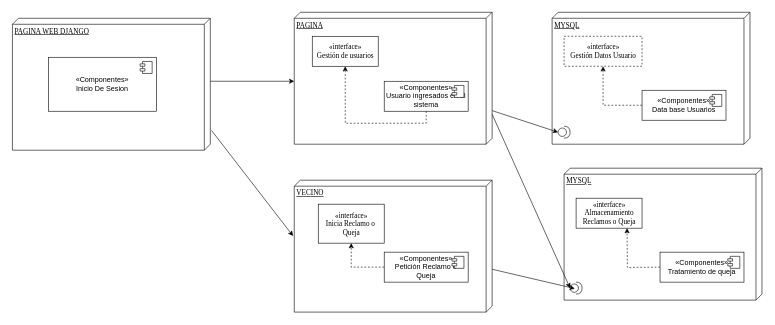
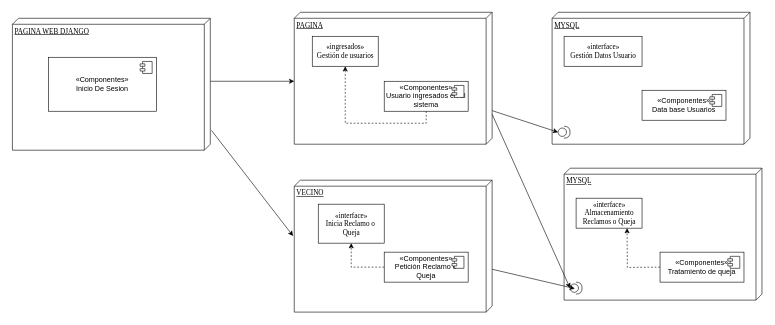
node "«interface» Gestión de usuarios": label "«interface» Gestión de usuarios" -> "«ingresados» Gestión de usuarios"
node "«interface» Gestión Datos Usuario": style dashed -> solid
edge "«Componentes» Data base Usuarios" -> "«interface» Gestión Datos Usuario": removed
